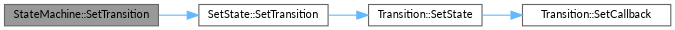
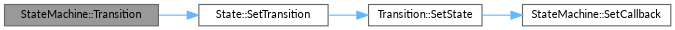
node "StateMachine::SetTransition": label "StateMachine::SetTransition" -> "StateMachine::Transition"
node "SetState::SetTransition": label "SetState::SetTransition" -> "State::SetTransition"
node "Transition::SetCallback": label "Transition::SetCallback" -> "StateMachine::SetCallback"
